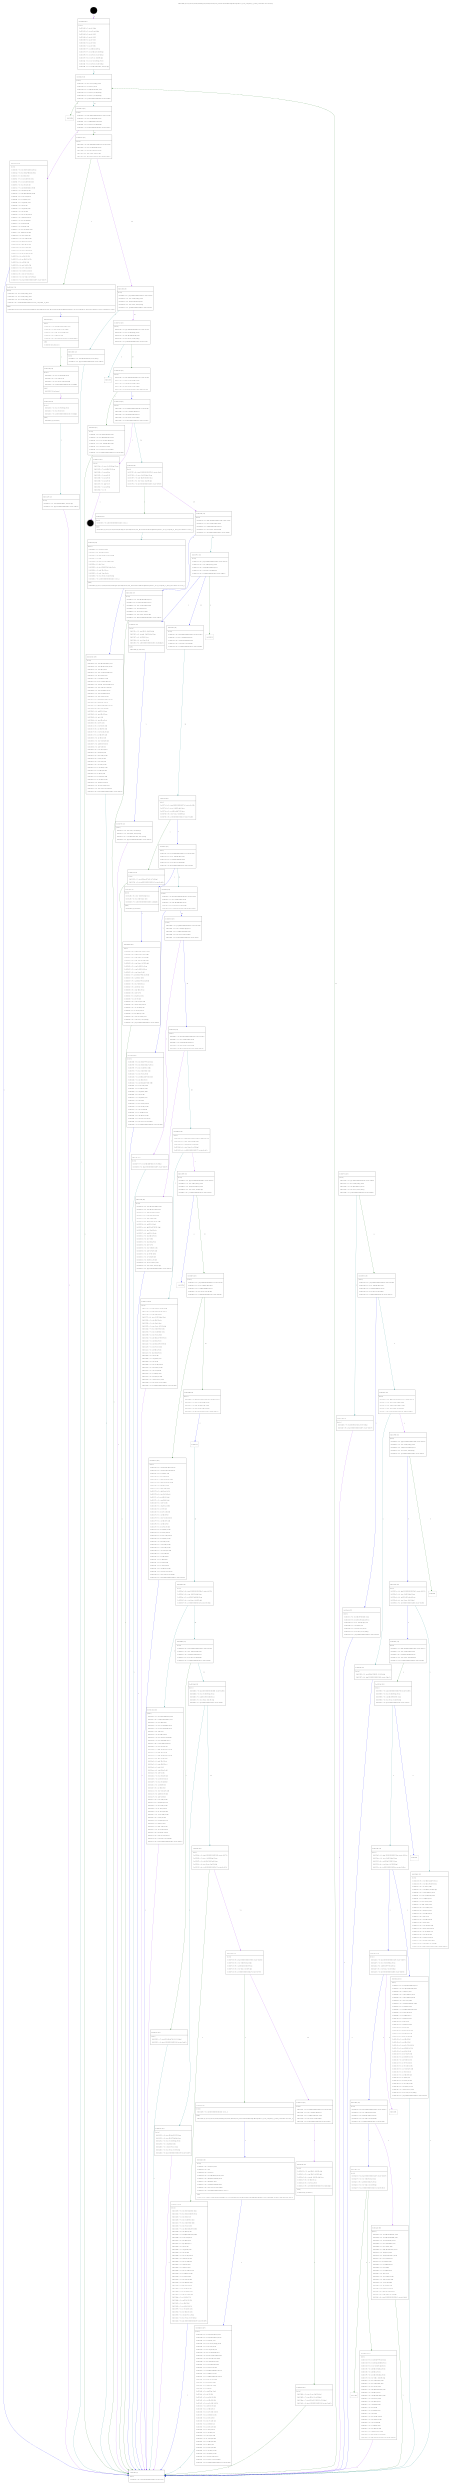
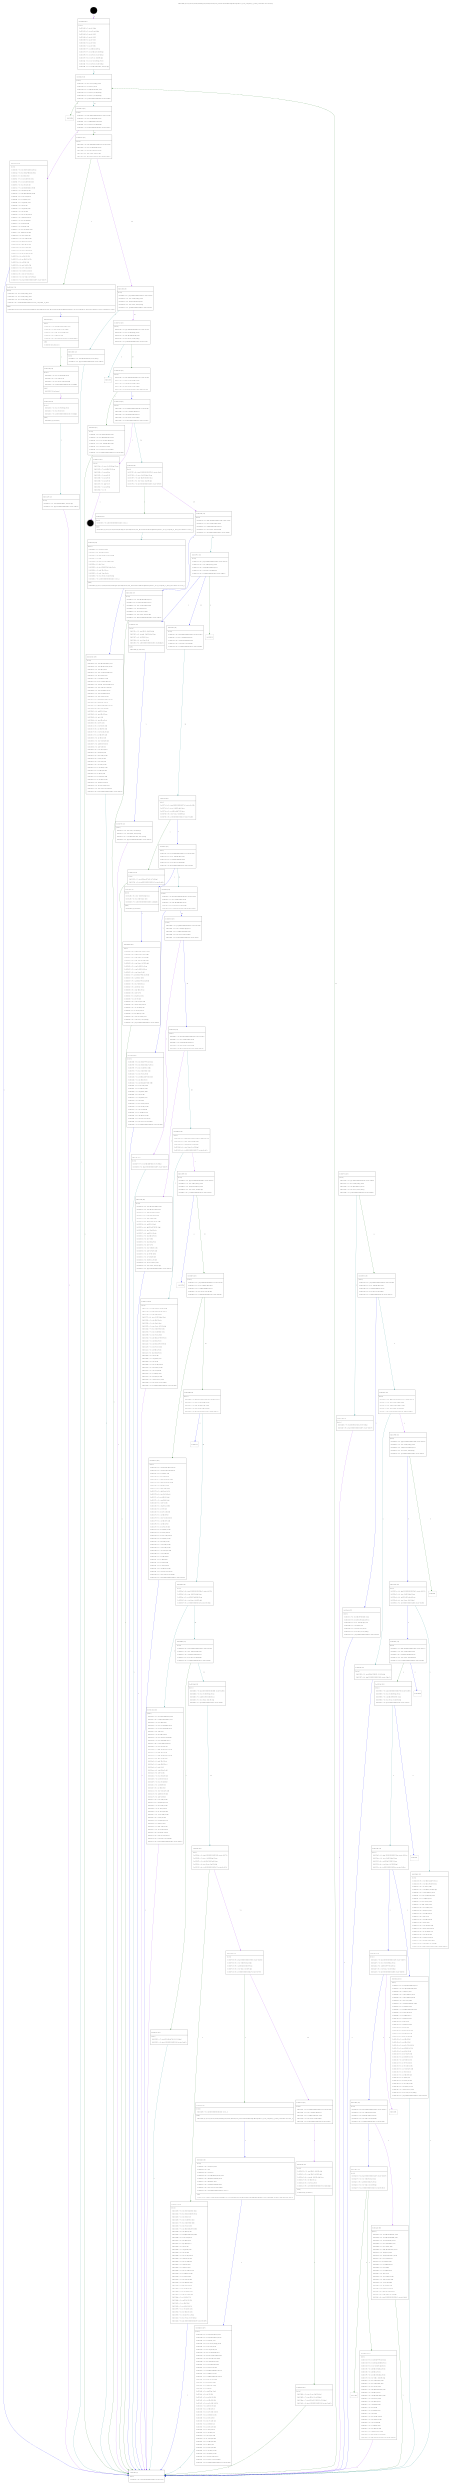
edge "0x402241" -> "0x4018a4 [25]": now "0x40188b [25]" -> "0x4018a4 [25]"
node "0x401a8b": added
node "0x401a70 [27]": removed
